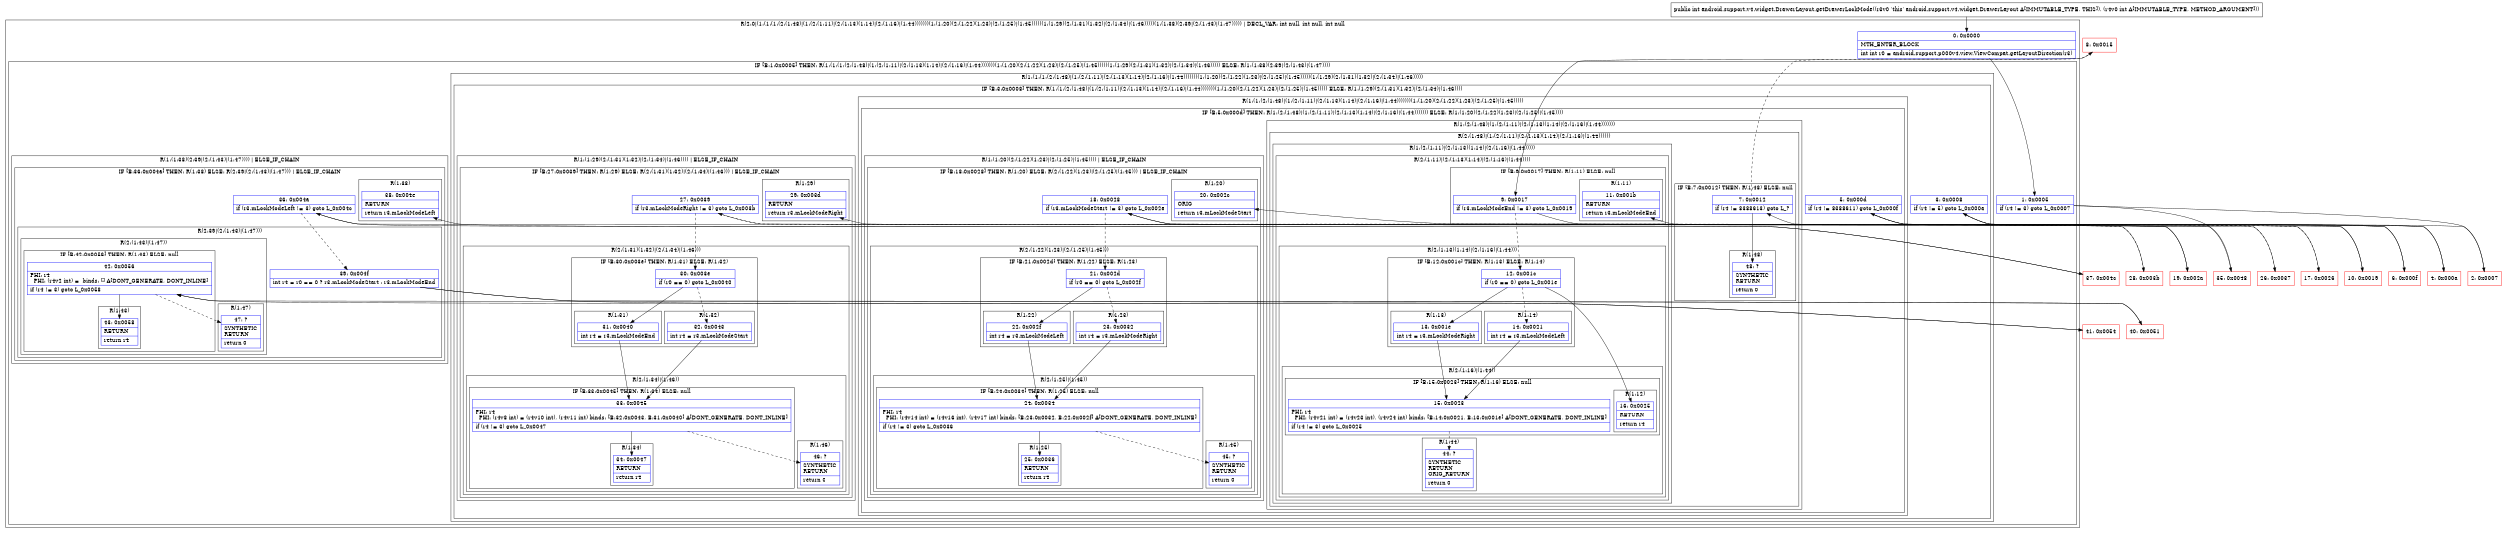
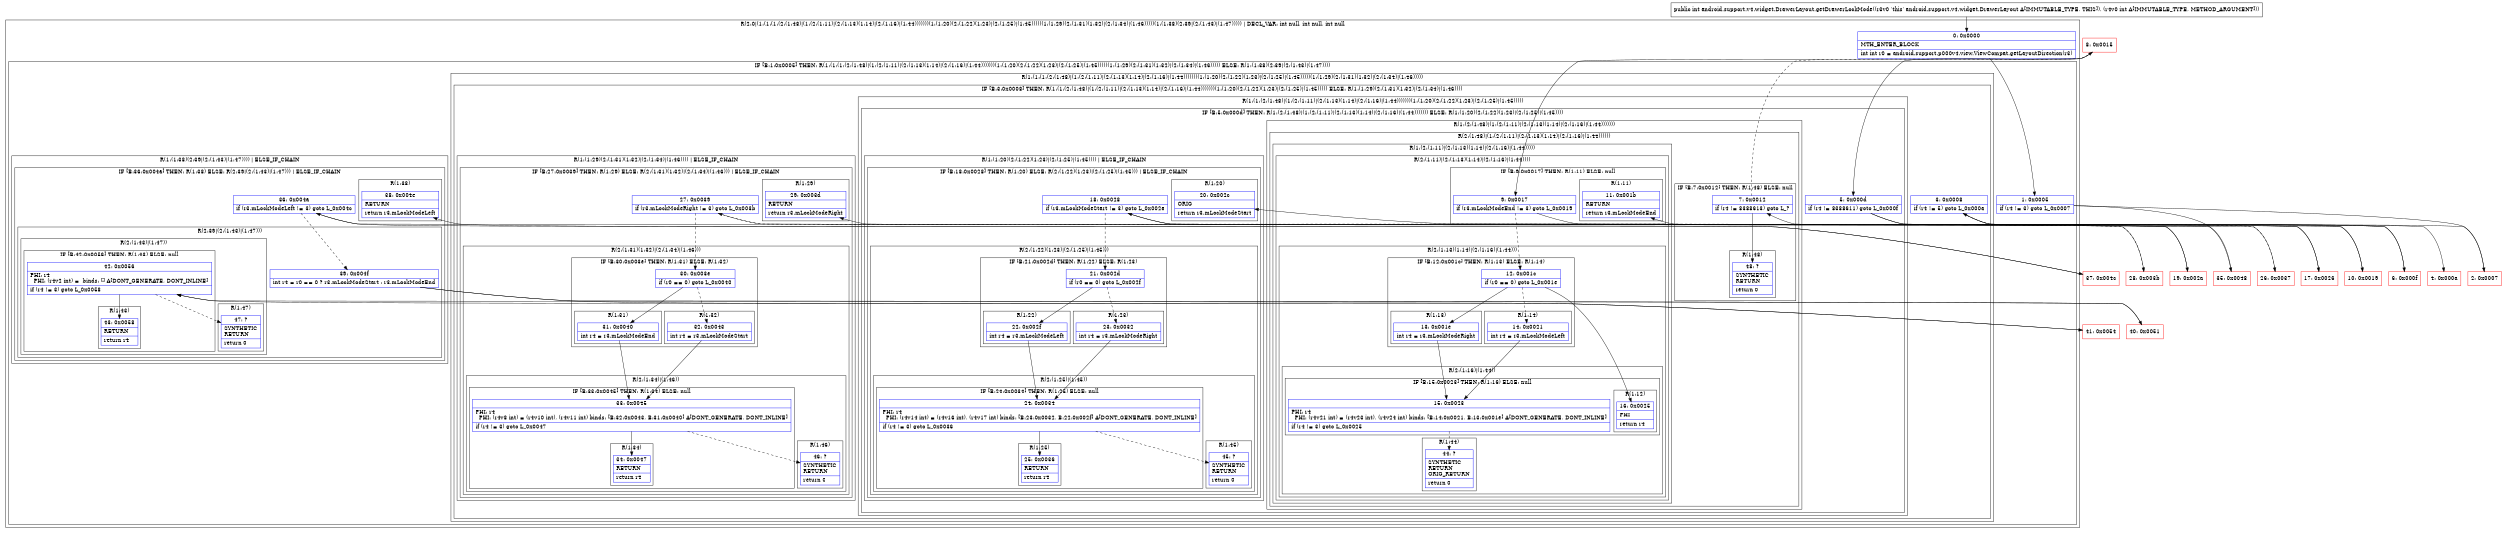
edge "4: 0x000a" -> "5: 0x000d": now "8: 0x0015" -> "5: 0x000d"
edge "5: 0x000d" -> "17: 0x0026": style dashed -> solid
node "16: 0x0025": text "RETURN" -> "PHI"
